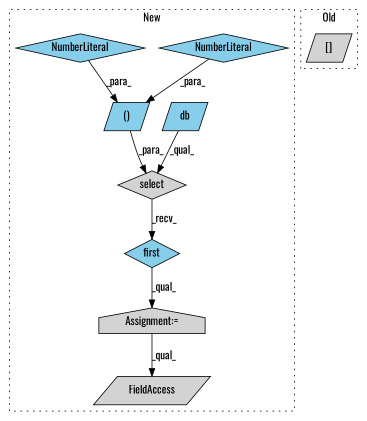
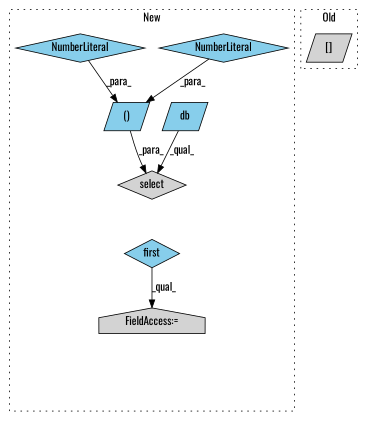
edge "select" -> "first": removed, label "_recv_"
node "Assignment:=": label "Assignment:=" -> "FieldAccess:="
node "FieldAccess": removed
